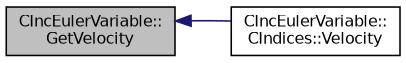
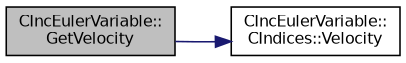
edge "CIncEulerVariable:: CIndices::Velocity" -> "CIncEulerVariable:: GetVelocity": reversed
